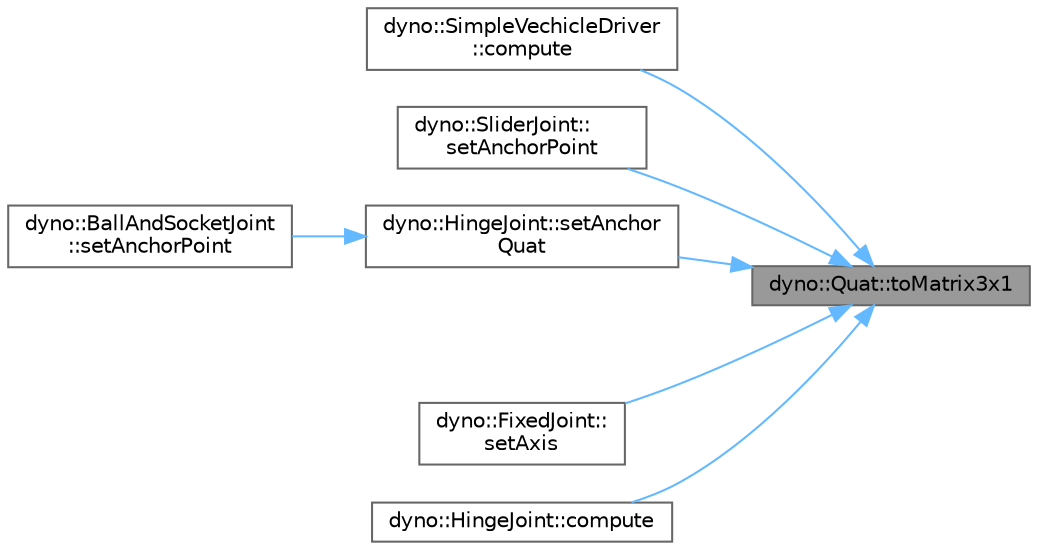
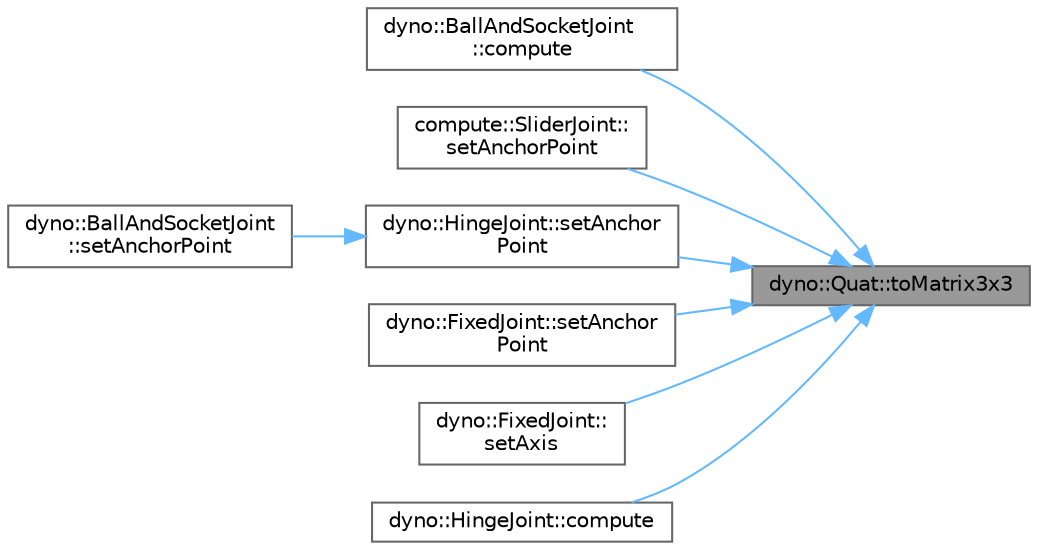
node "dyno::SimpleVechicleDriver ::compute": label "dyno::SimpleVechicleDriver ::compute" -> "dyno::BallAndSocketJoint ::compute"
node "dyno::SliderJoint:: setAnchorPoint": label "dyno::SliderJoint:: setAnchorPoint" -> "compute::SliderJoint:: setAnchorPoint"
node "dyno::HingeJoint::setAnchor Quat": label "dyno::HingeJoint::setAnchor Quat" -> "dyno::HingeJoint::setAnchor Point"
node "dyno::Quat::toMatrix3x1": label "dyno::Quat::toMatrix3x1" -> "dyno::Quat::toMatrix3x3"
node "dyno::FixedJoint::setAnchor Point": added
